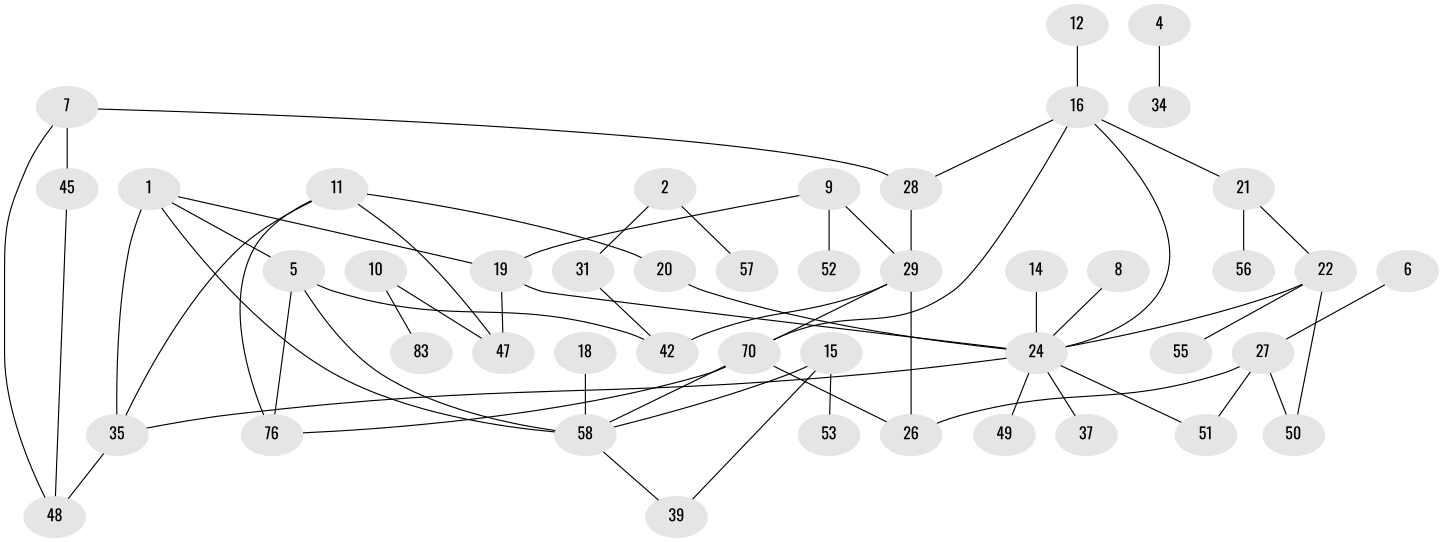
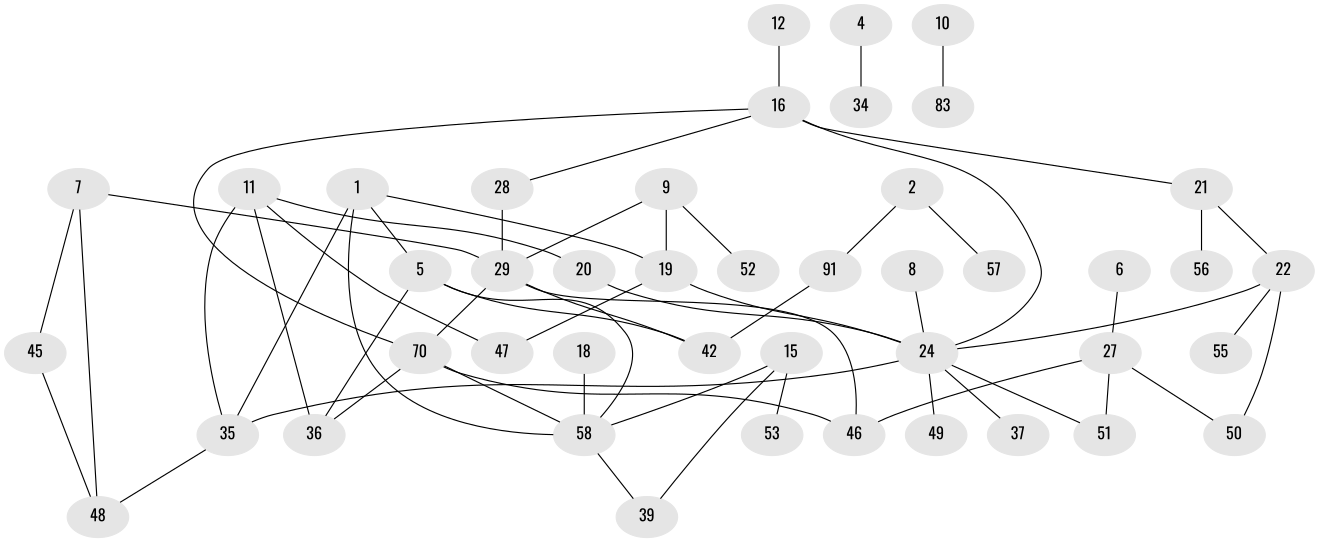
edge "7" -- "28": now "7" -- "29"
node "31": label "31" -> "91"
node "14": removed
edge "10" -- "47": removed
node "76": label "76" -> "36"
node "26": label "26" -> "46"
